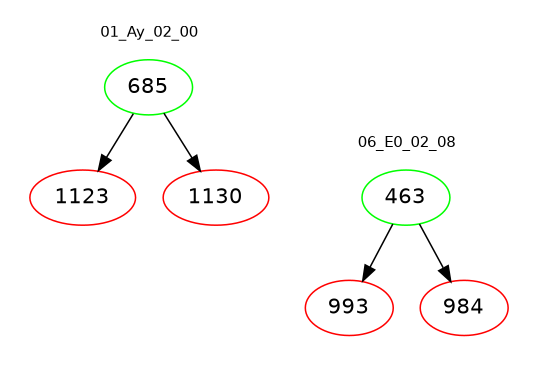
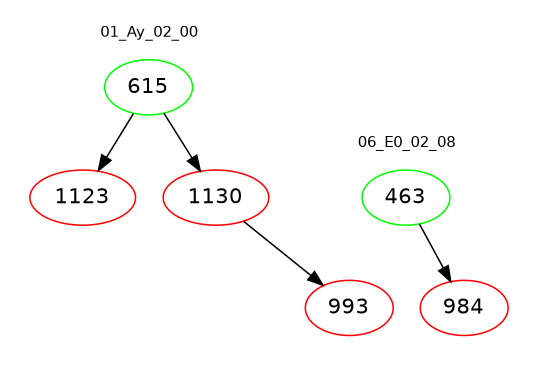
node "685": label "685" -> "615"
edge "463" -> "993": now "1130" -> "993"
